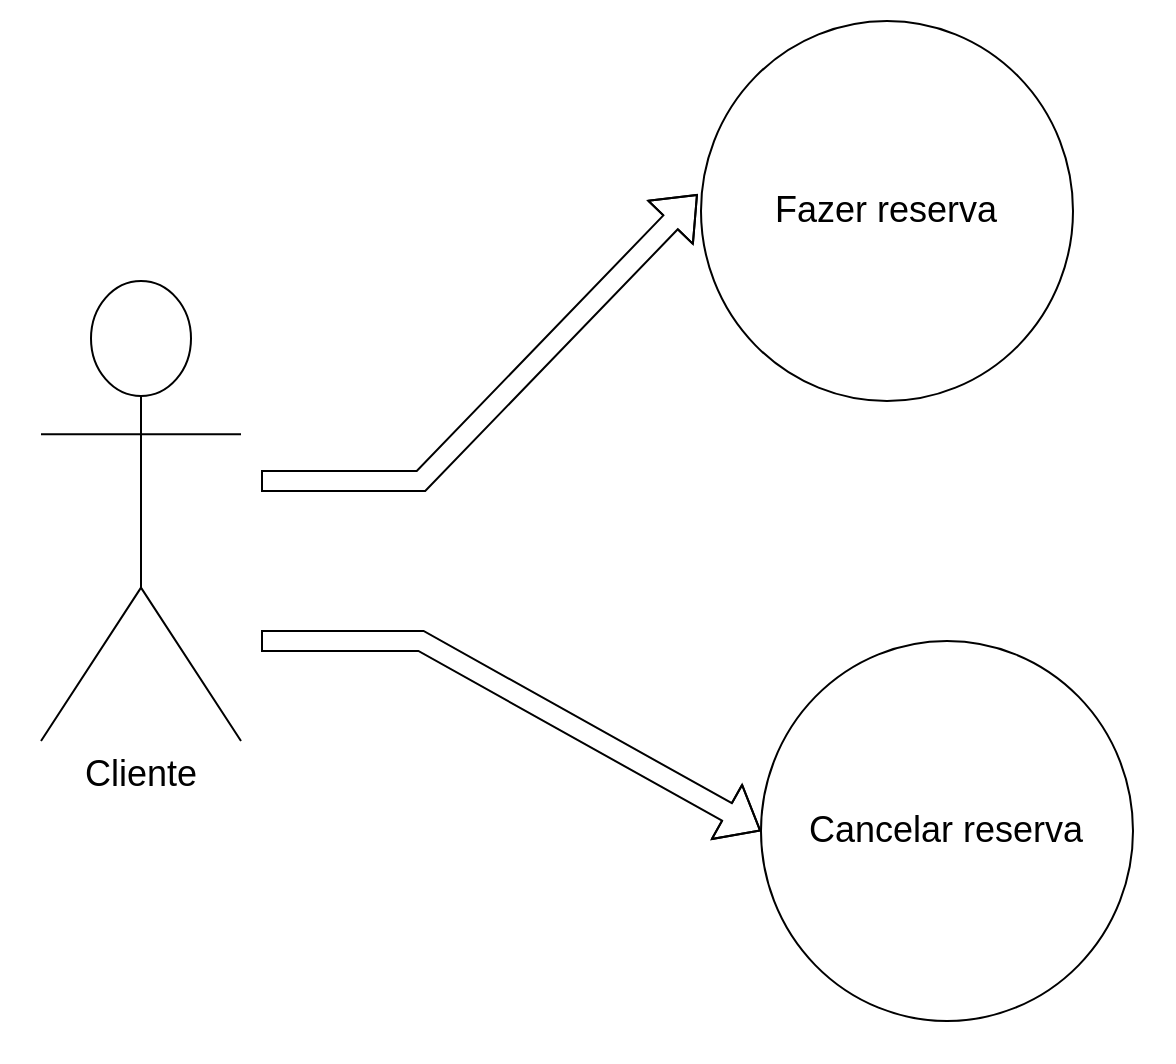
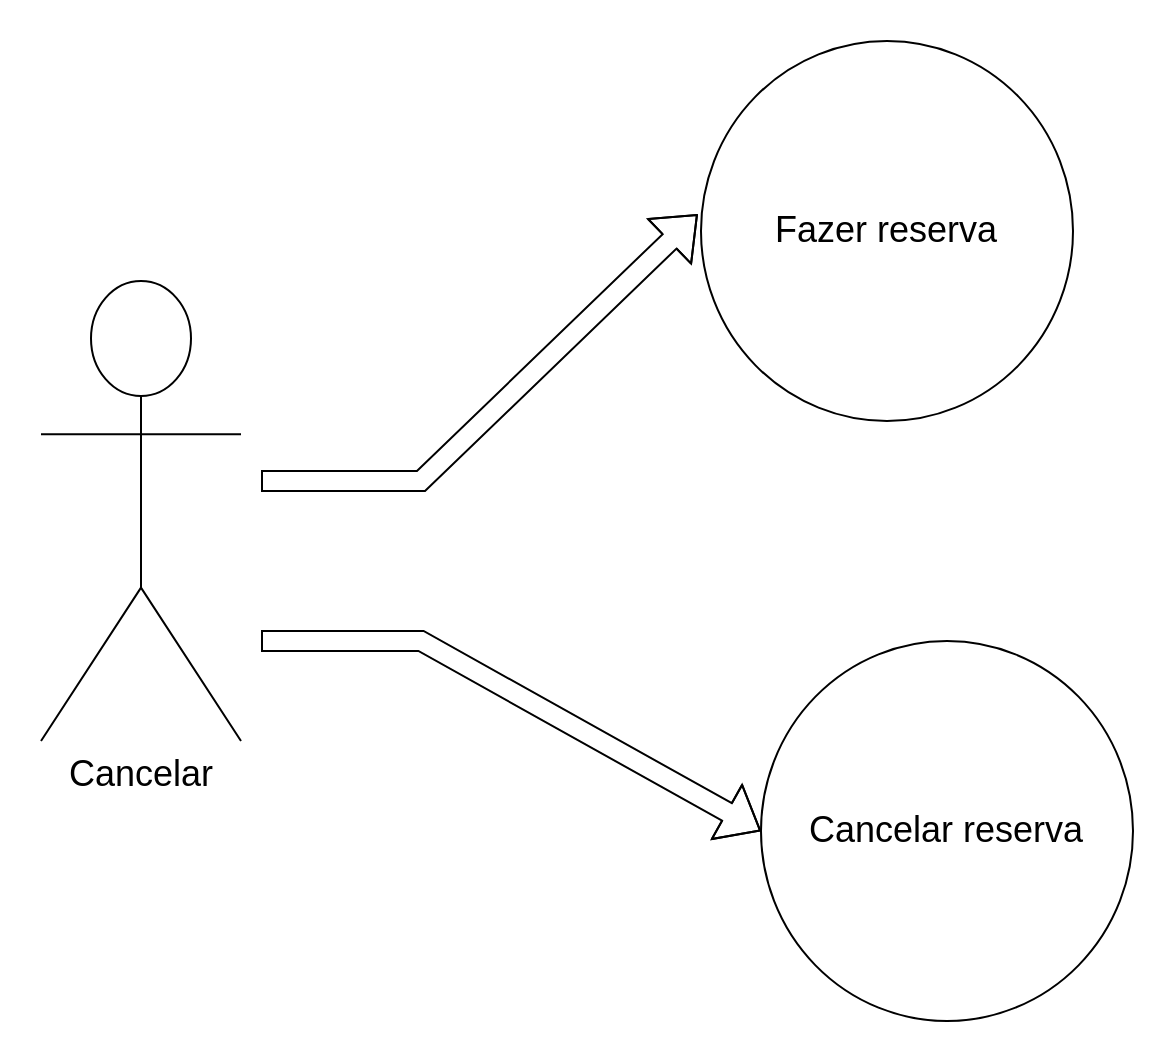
node "Fazer reserva": moved (887, 211) -> (887, 231)
node "Cliente": label "Cliente" -> "Cancelar"
